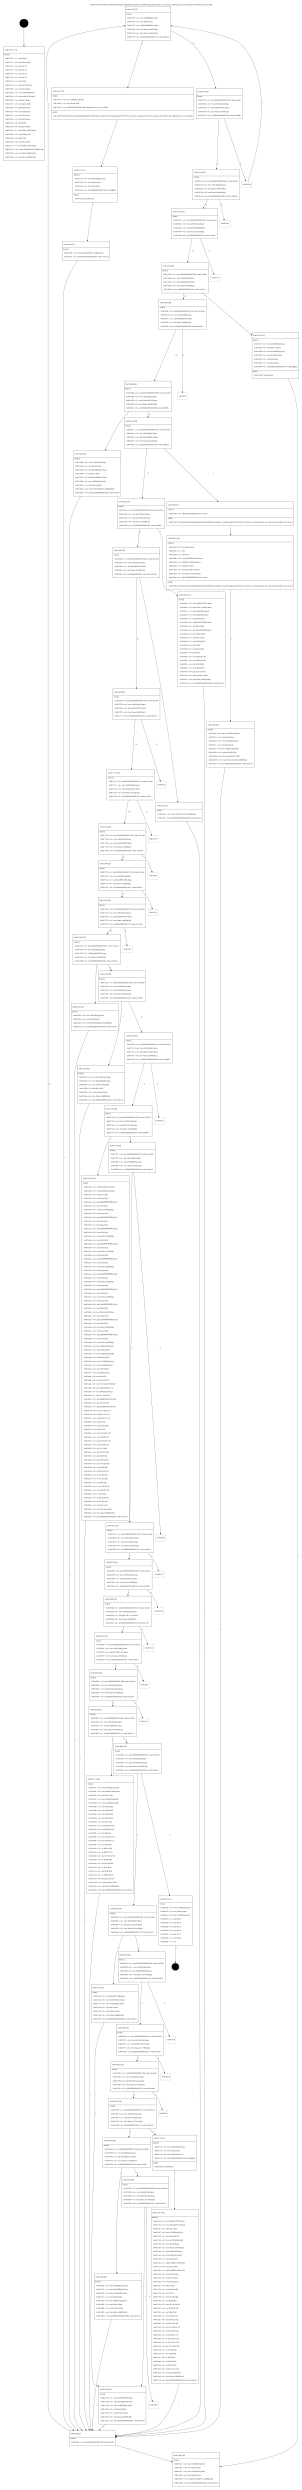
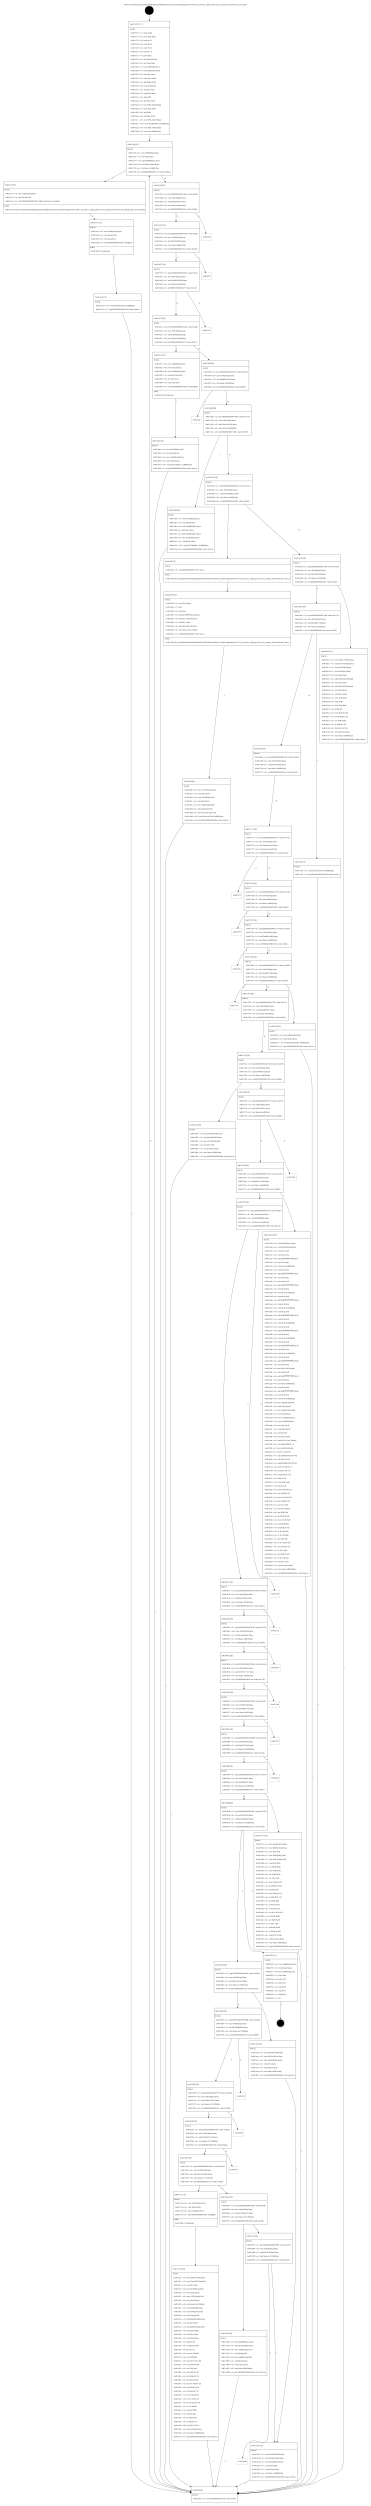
edge "0x40230a" -> "0x4015df [32]": now "0x401570 [111]" -> "0x4015df [32]"
node "0x4022e5": removed
edge "0x401787 [28]" -> "0x402242 [25]": now "0x40176b [28]" -> "0x402242 [25]"
edge "0x40238a [5]" -> "0x401d4e [32]": reversed
